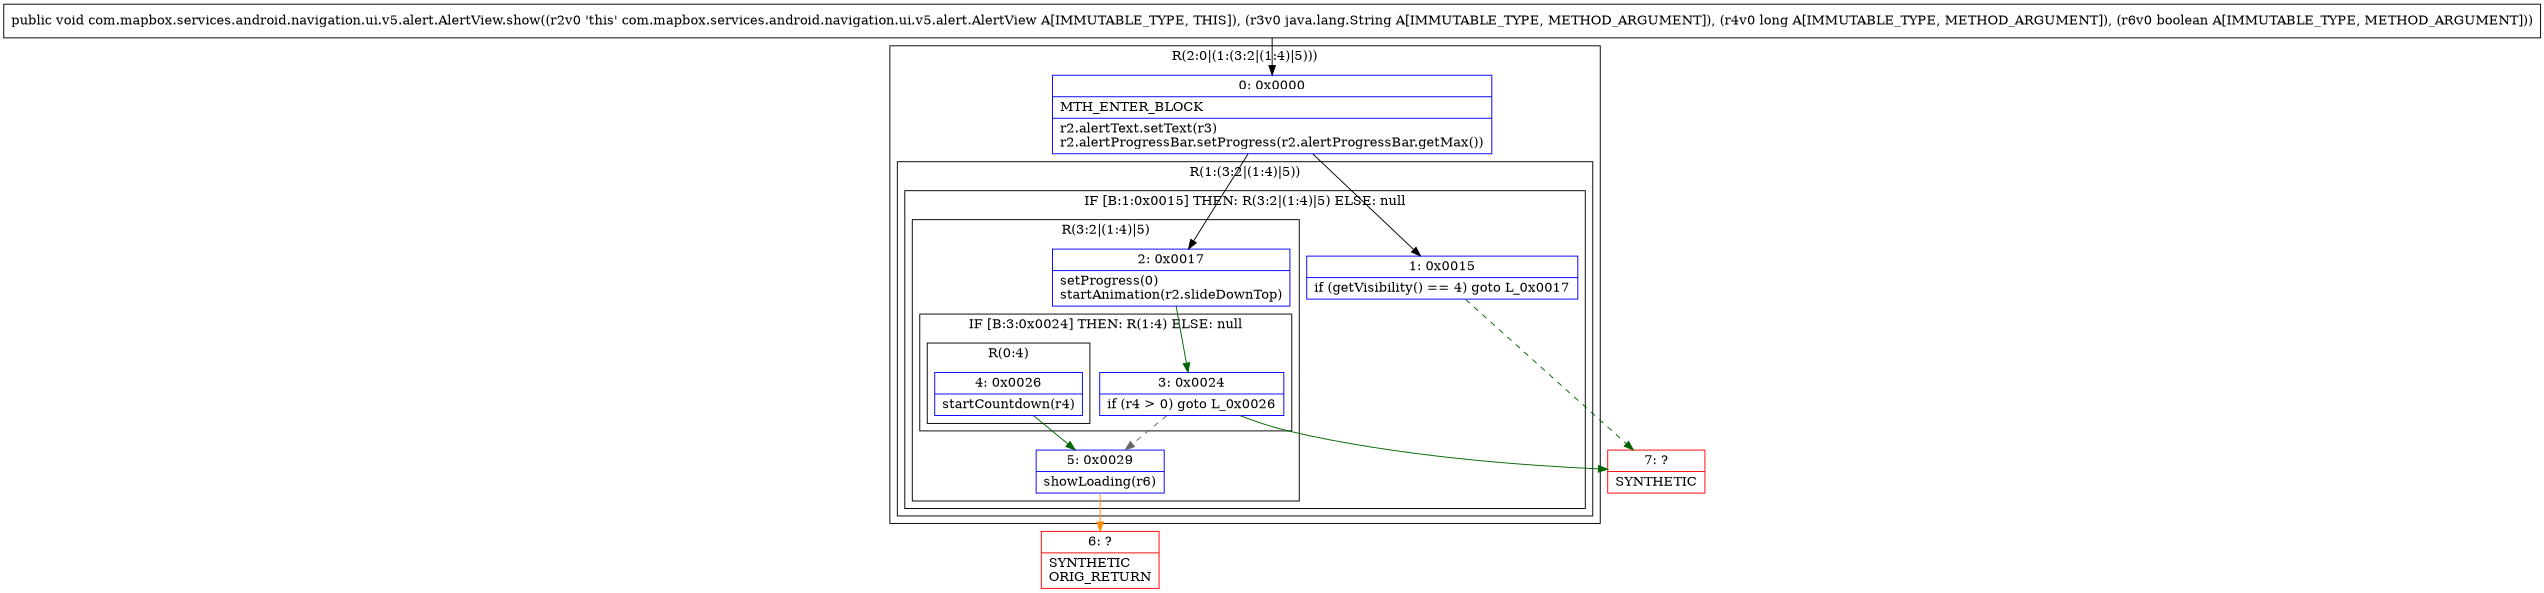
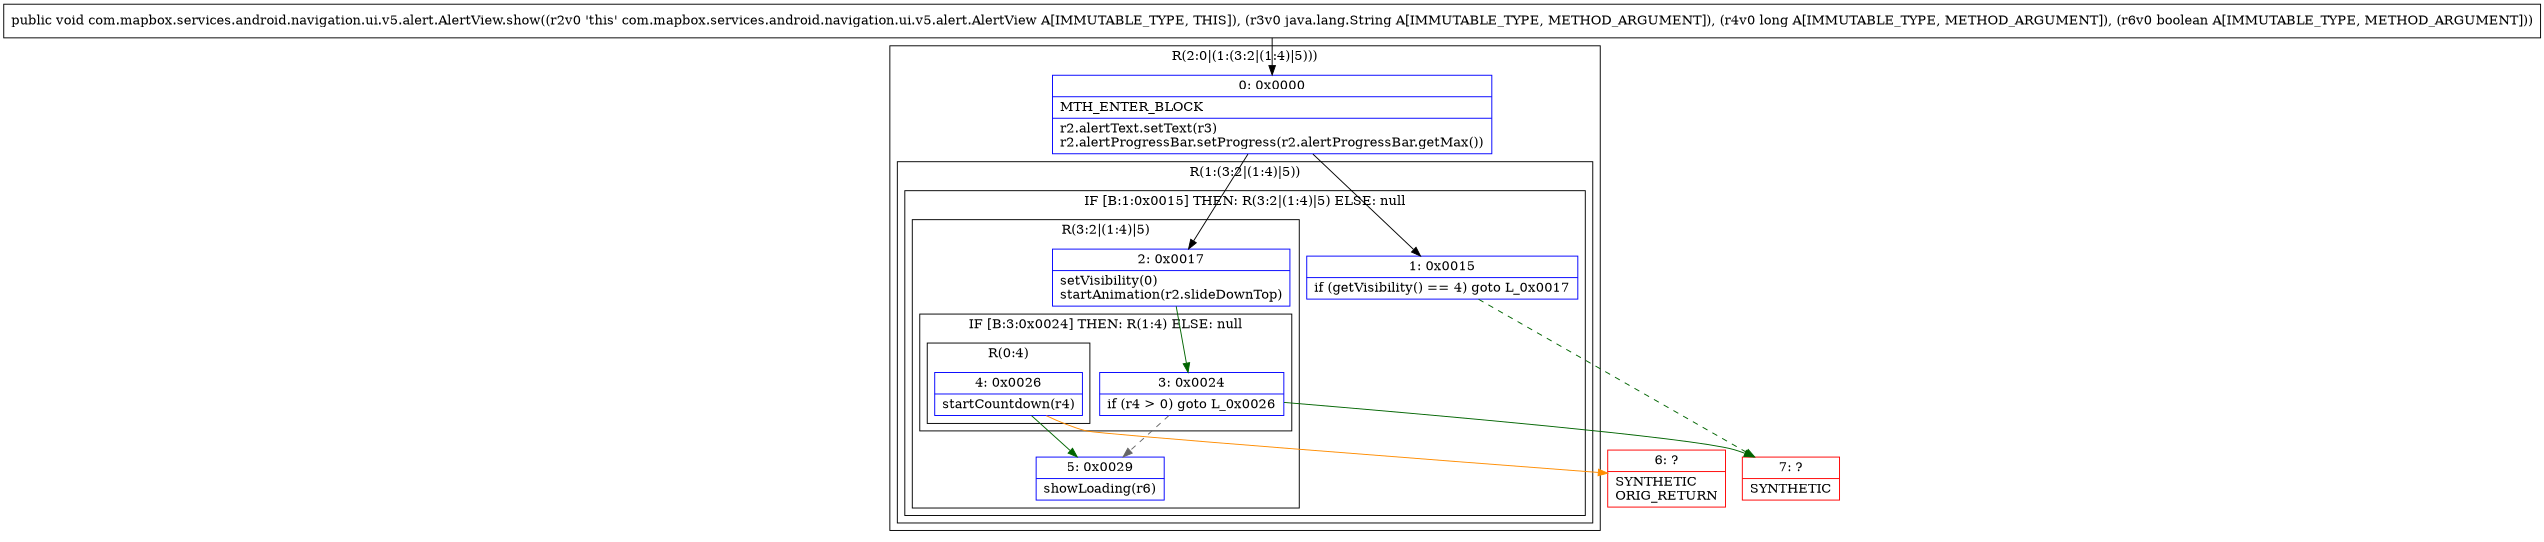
node "2: 0x0017": text "setProgress(0)" -> "setVisibility(0)"
edge "5: 0x0029" -> "6: ?": now "4: 0x0026" -> "6: ?"
